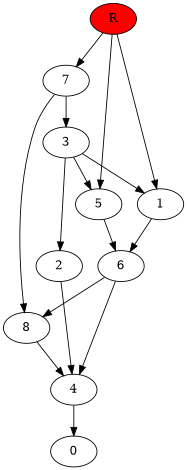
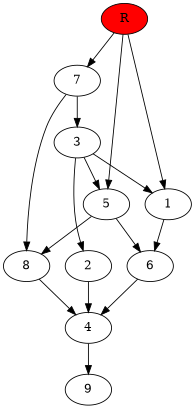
edge "6" -> "8": now "5" -> "8"
node "0": label "0" -> "9"
